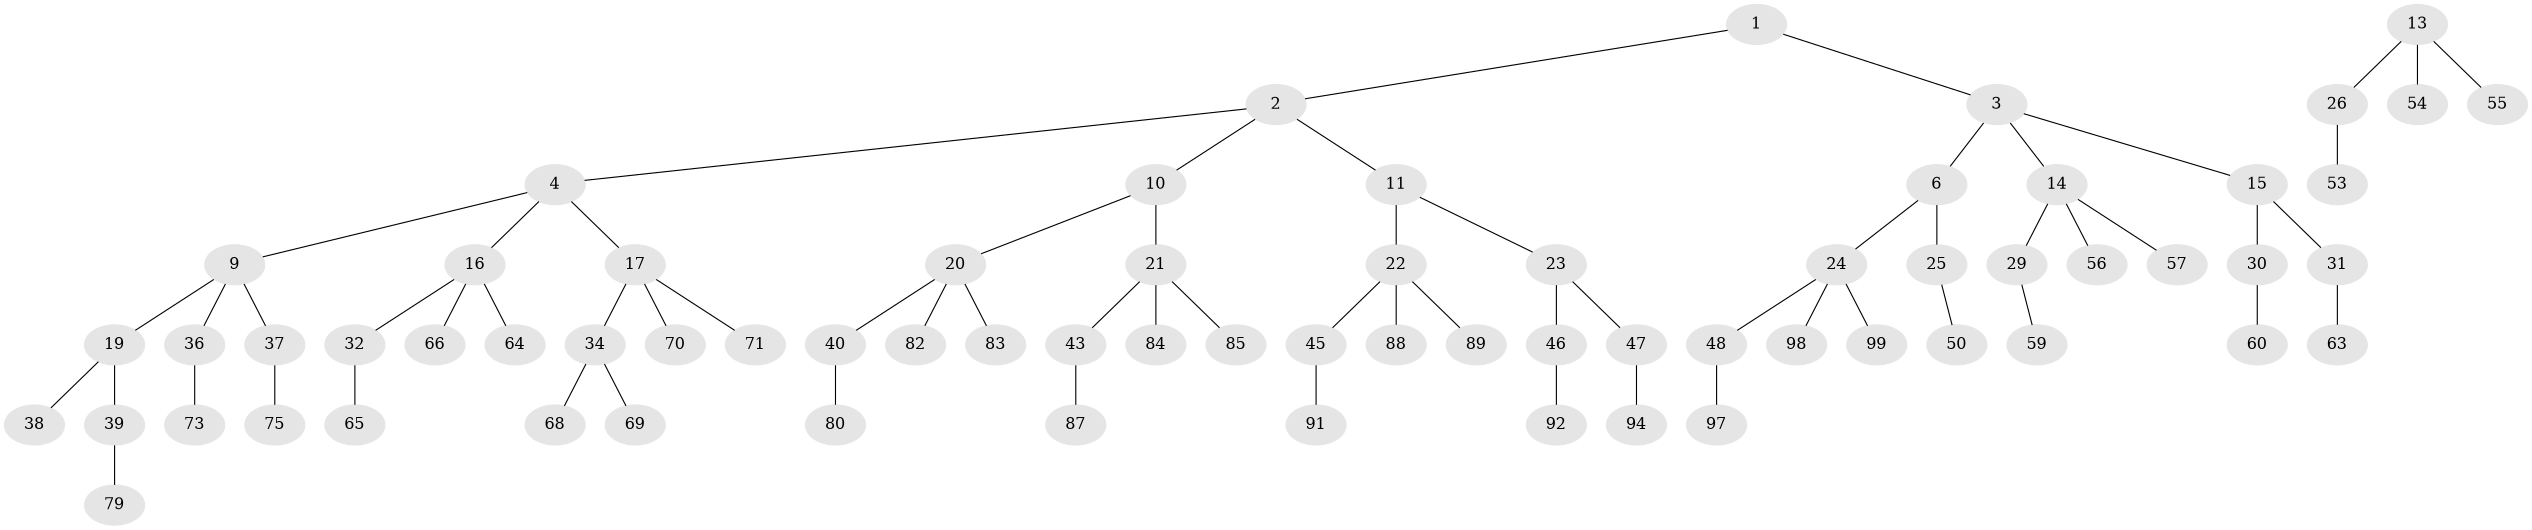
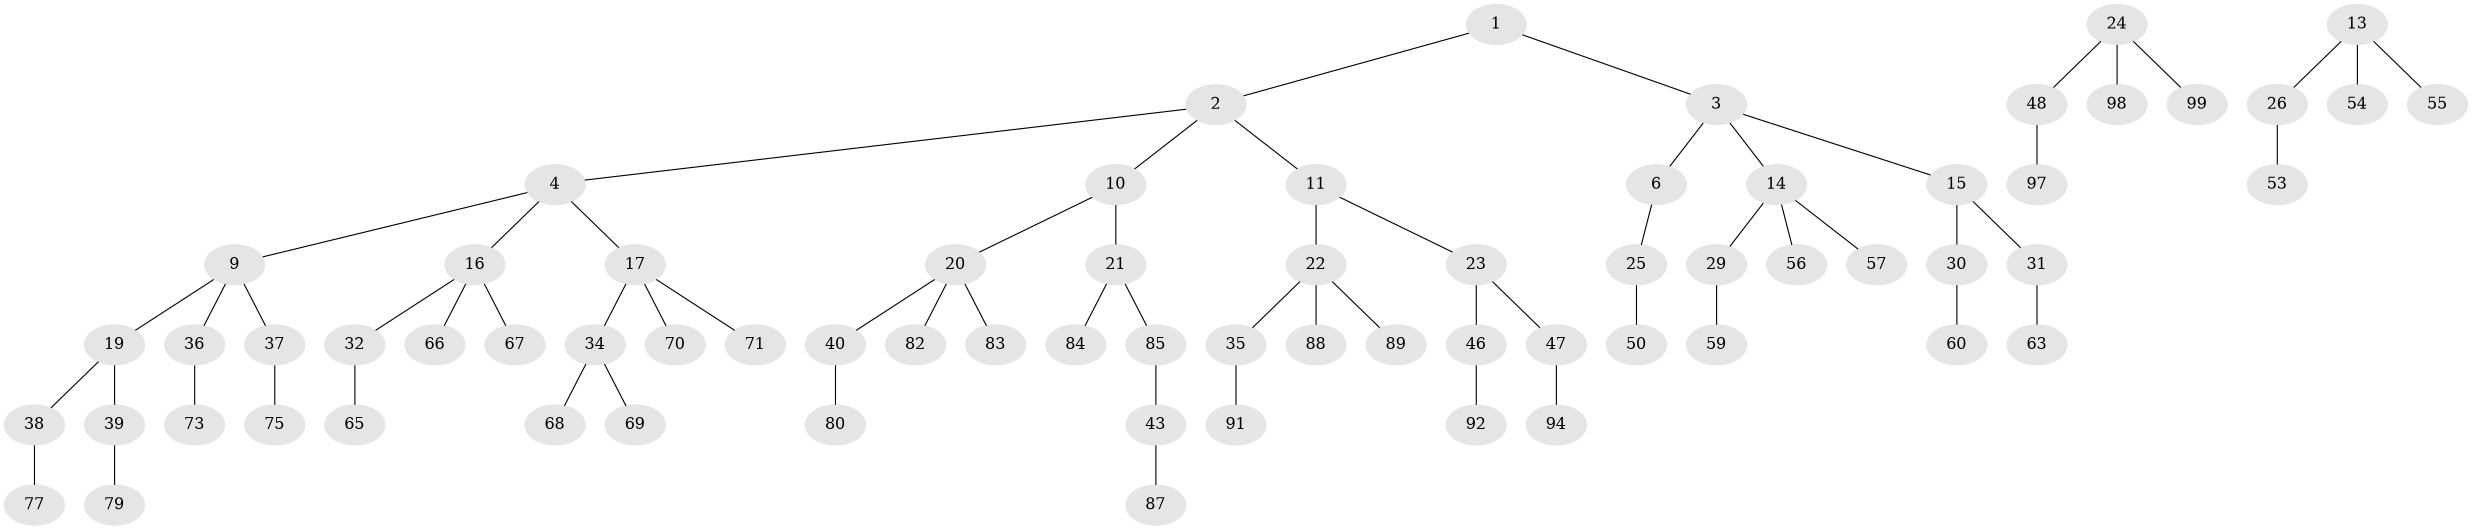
edge "6" -- "24": removed
edge "21" -- "43": now "85" -- "43"
node "64": label "64" -> "67"
node "45": label "45" -> "35"
node "77": added
